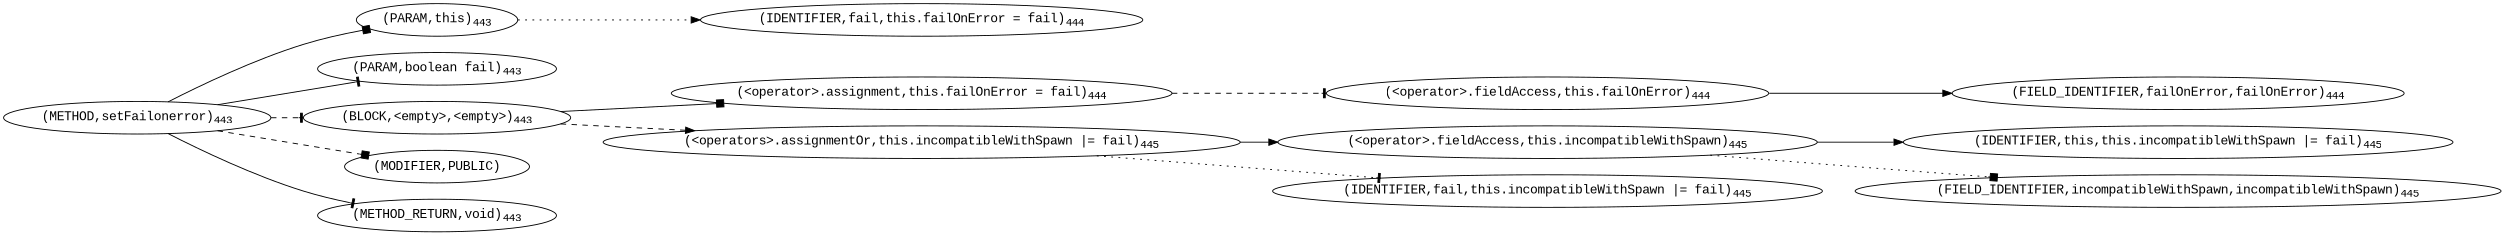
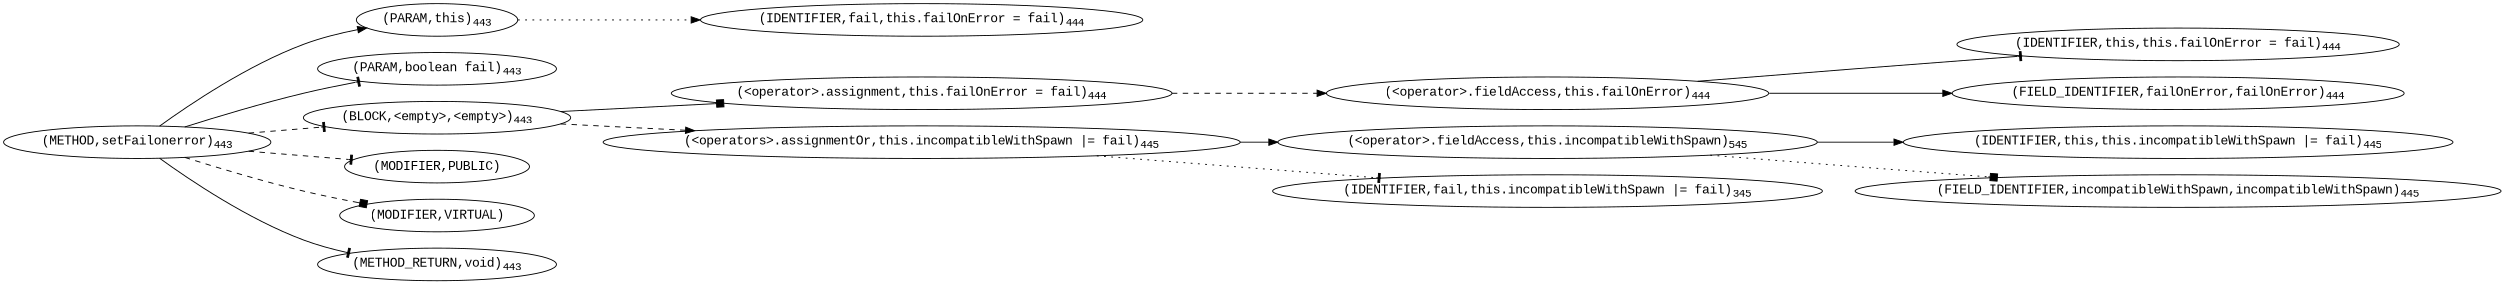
node "(IDENTIFIER,this,this.failOnError = fail)": added
edge "(METHOD,setFailonerror)" -> "(PARAM,this)": arrowhead box -> normal
edge "(<operator>.assignment,this.failOnError = fail)" -> "(<operator>.fieldAccess,this.failOnError)": arrowhead tee -> normal
node "(<operator>.fieldAccess,this.incompatibleWithSpawn)": text "445" -> "545"
edge "(METHOD,setFailonerror)" -> "(MODIFIER,PUBLIC)": arrowhead box -> tee
node "(IDENTIFIER,fail,this.incompatibleWithSpawn |= fail)": text "445" -> "345"
node "(MODIFIER,VIRTUAL)": added
